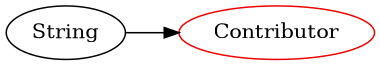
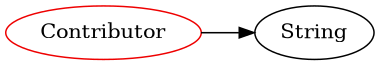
edge "String" -> "Contributor": reversed
